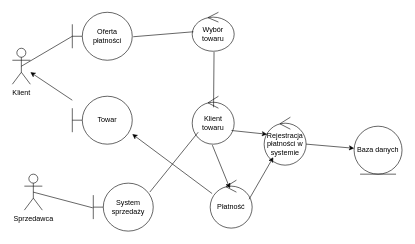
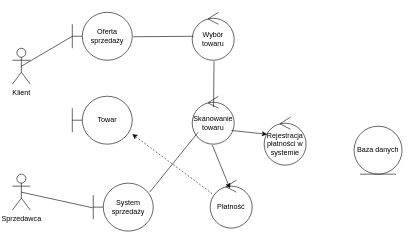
node "Wybór towaru": size 42x39 -> 42x48
node "Oferta płatności": label "Oferta płatności" -> "Oferta sprzedaży"
edge "Towar" -> "Klient": removed
node "Klient towaru": label "Klient towaru" -> "Skanowanie towaru"
edge "Rejestracja płatności w systemie" -> "Baza danych": removed
edge "Płatność" -> "Towar": style solid -> dashed
edge "Płatność" -> "Rejestracja płatności w systemie": removed
node "Sprzedawca": moved (33, 192) -> (21, 192)
